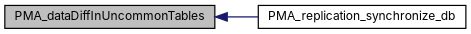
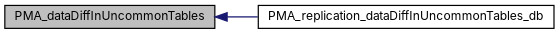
node "PMA_replication_synchronize_db": label "PMA_replication_synchronize_db" -> "PMA_replication_dataDiffInUncommonTables_db"
